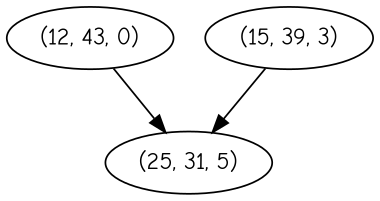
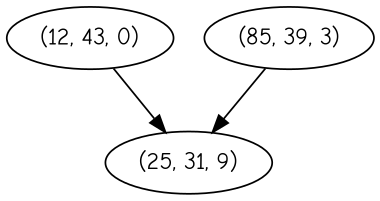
node "(15, 39, 3)": label "(15, 39, 3)" -> "(85, 39, 3)"
node "(25, 31, 5)": label "(25, 31, 5)" -> "(25, 31, 9)"
